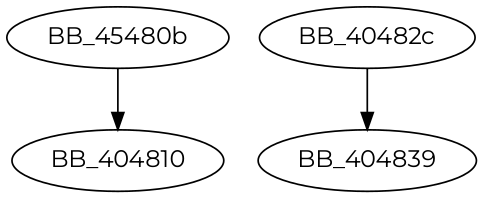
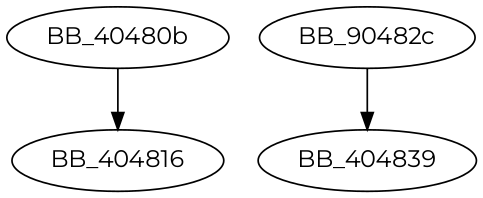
node "BB_45480b": label "BB_45480b" -> "BB_40480b"
node "BB_40482c": label "BB_40482c" -> "BB_90482c"
node "BB_404810": label "BB_404810" -> "BB_404816"
